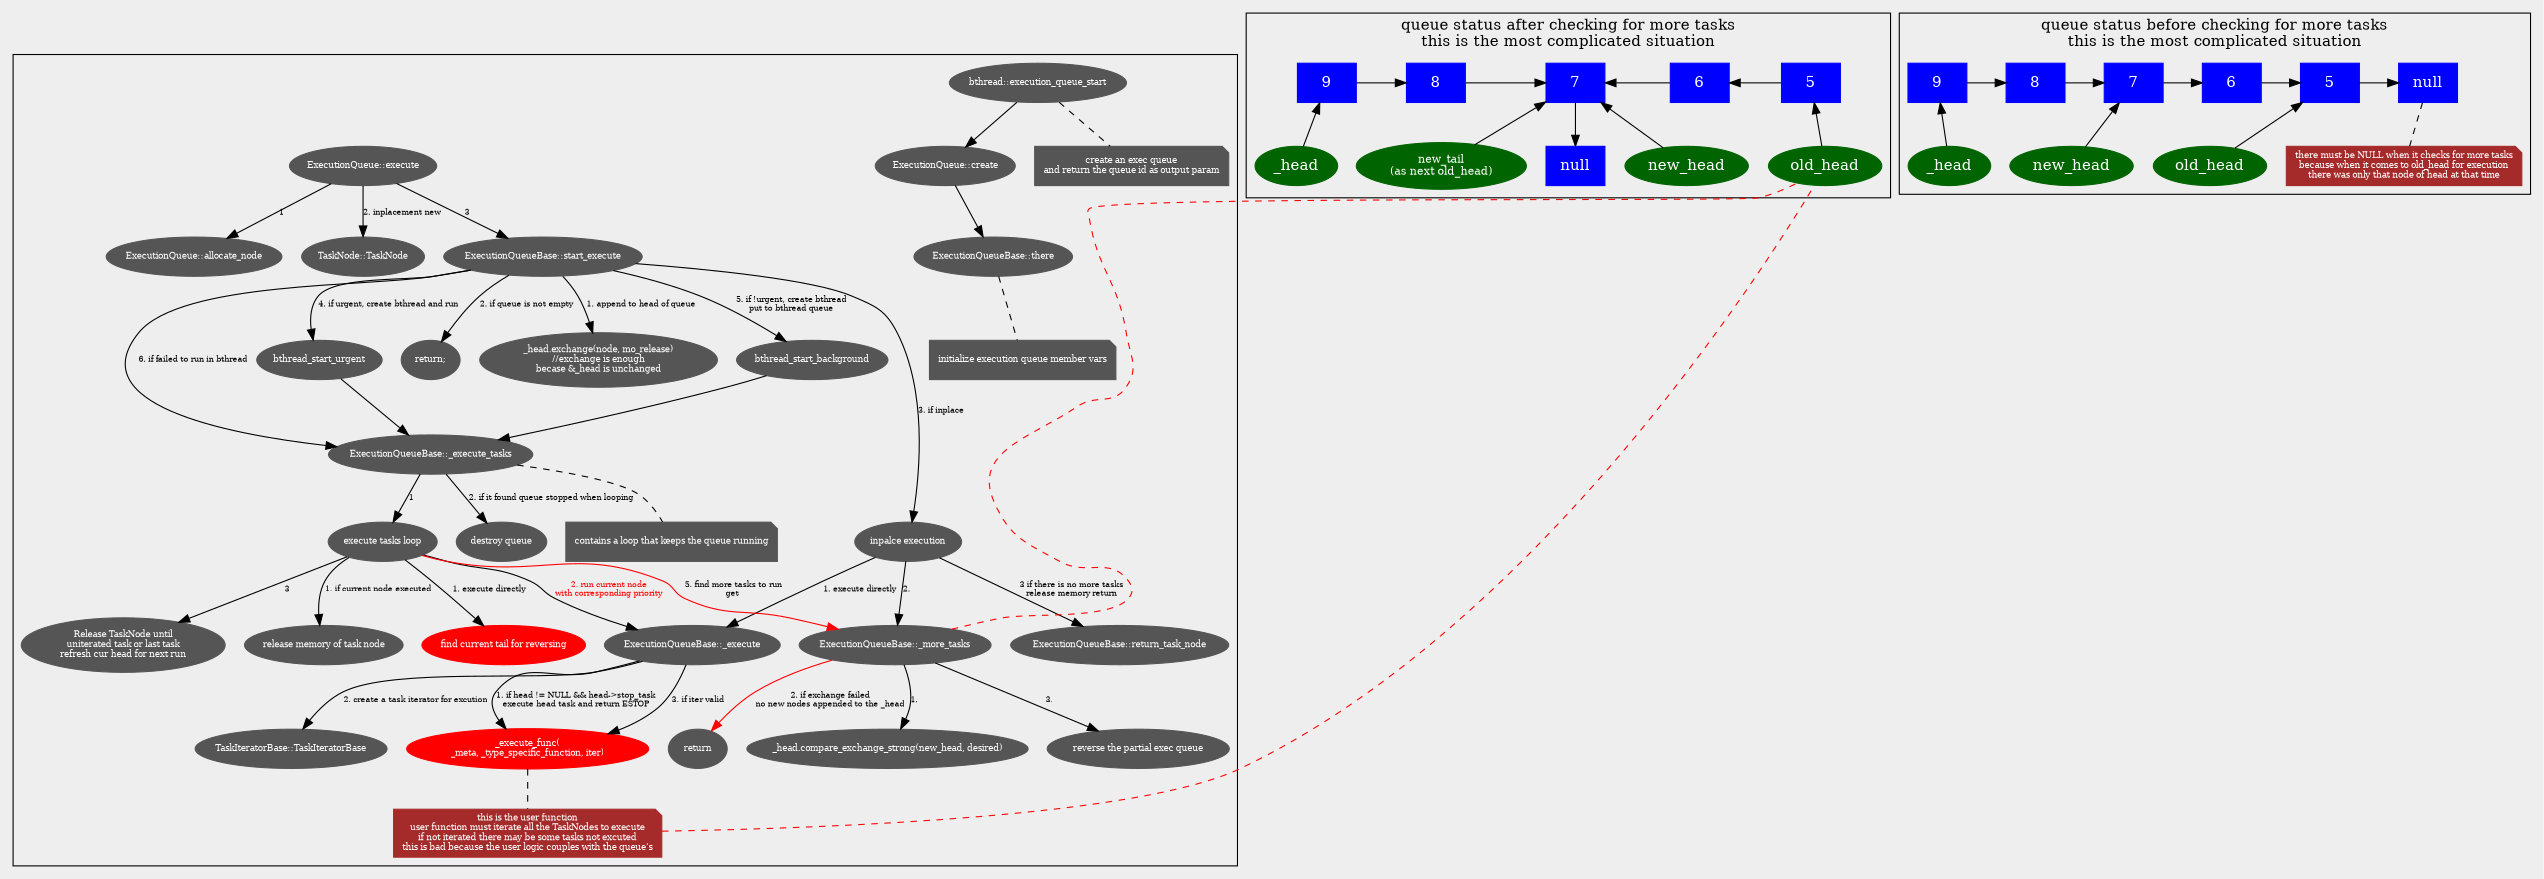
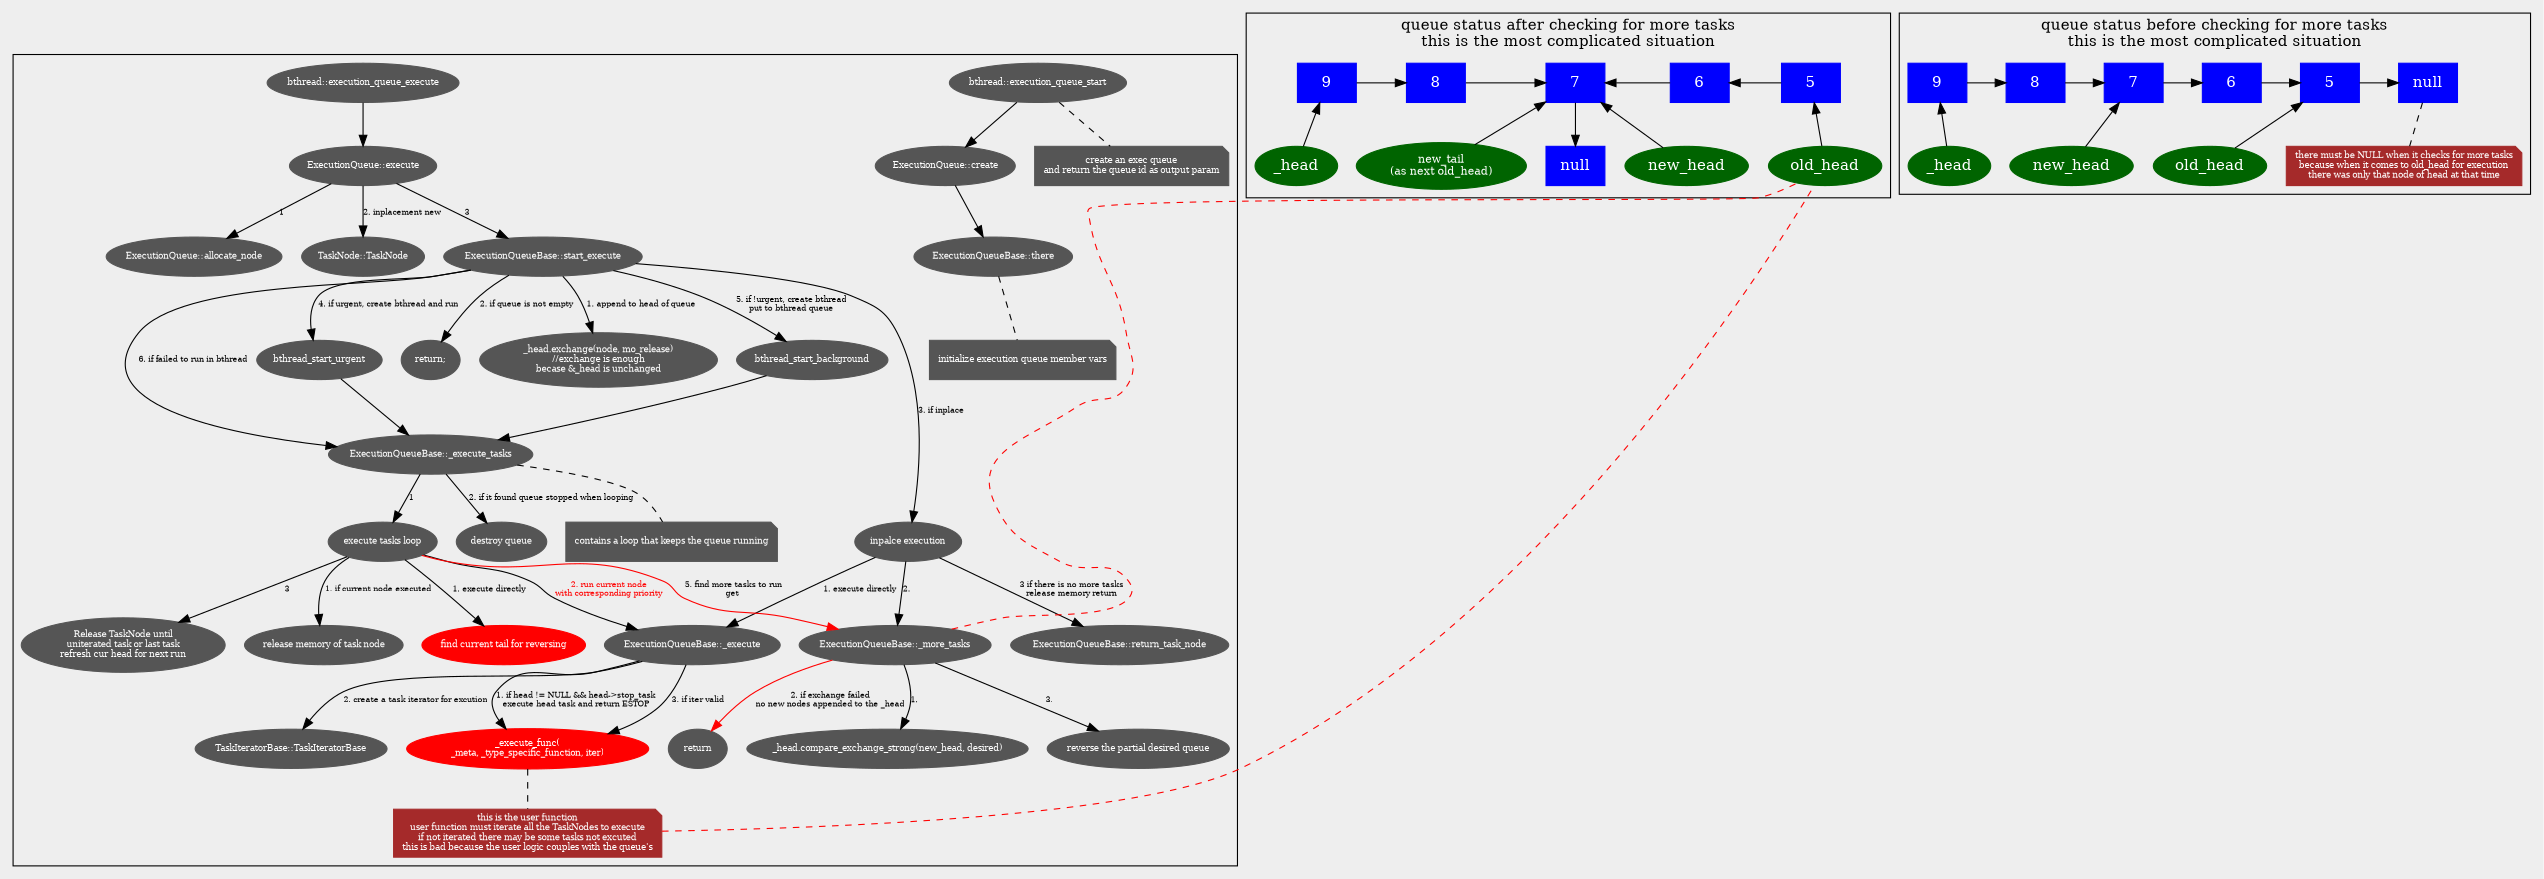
node "bthread::execution_queue_execute": added
node "reverse the partial exec queue": label "reverse the partial exec queue" -> "reverse the partial desired queue"
